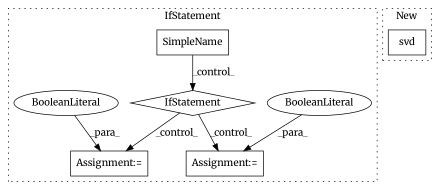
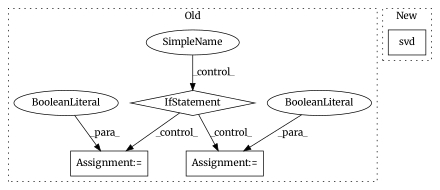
cluster "IfStatement": label "IfStatement" -> "Old"
node "SimpleName": shape box -> ellipse
